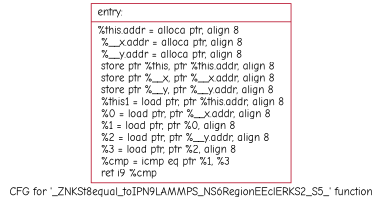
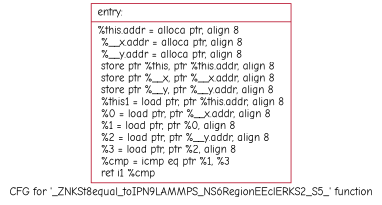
node "entry:": text "ret i9 %cmp" -> "ret i1 %cmp"
